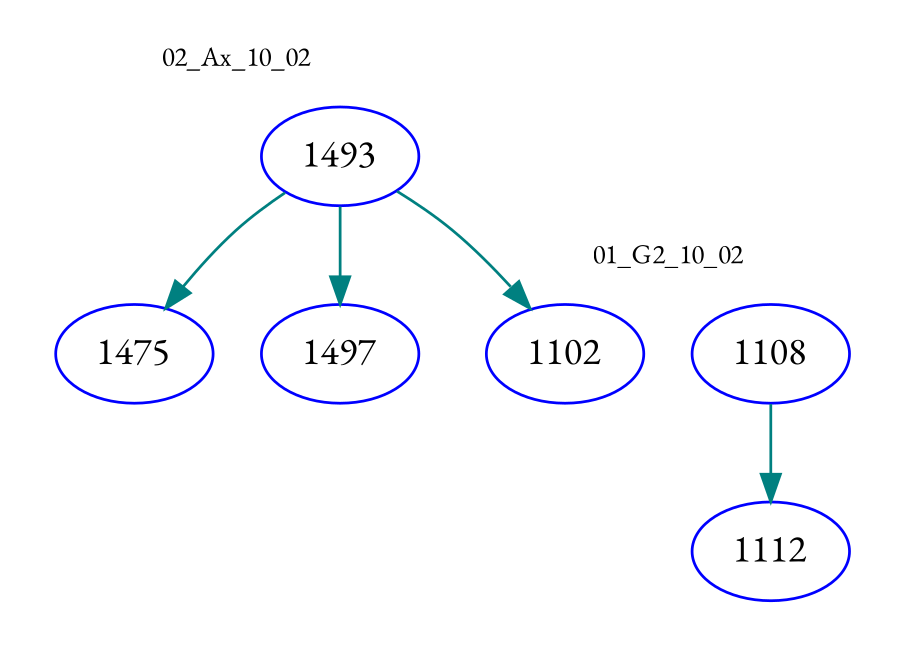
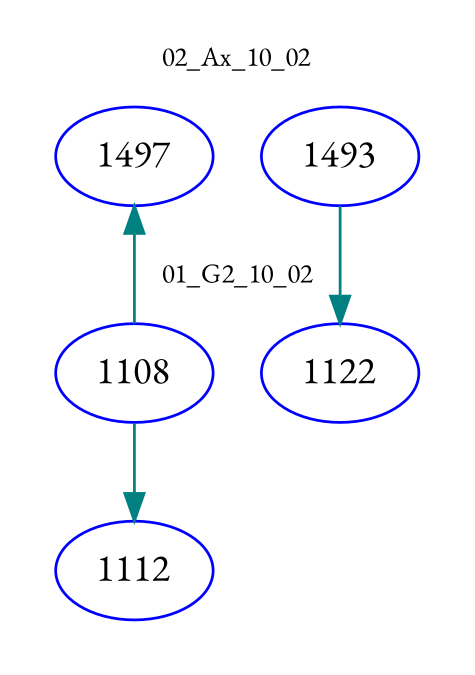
edge "1493" -> "1497": now "1108" -> "1497"
node "1475": removed
node "1102": label "1102" -> "1122"
